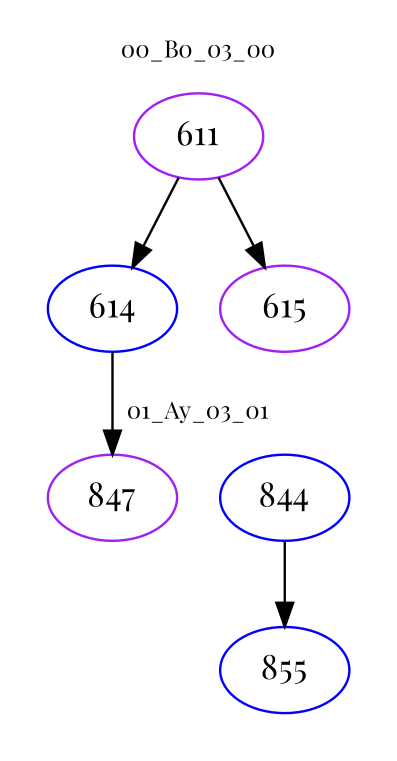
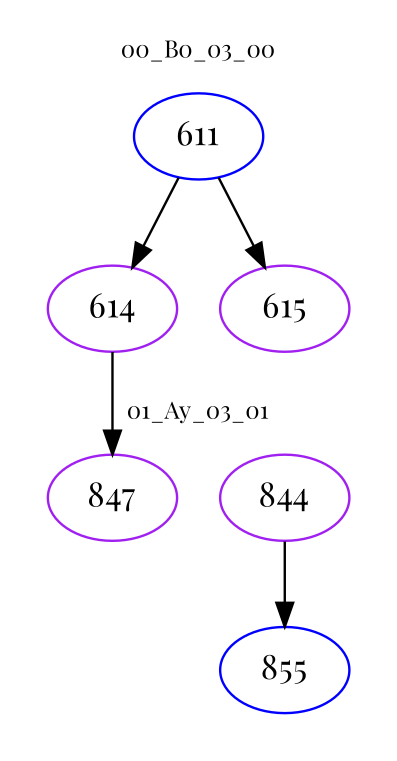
node "611": color purple -> blue
node "614": color blue -> purple
node "844": color blue -> purple
